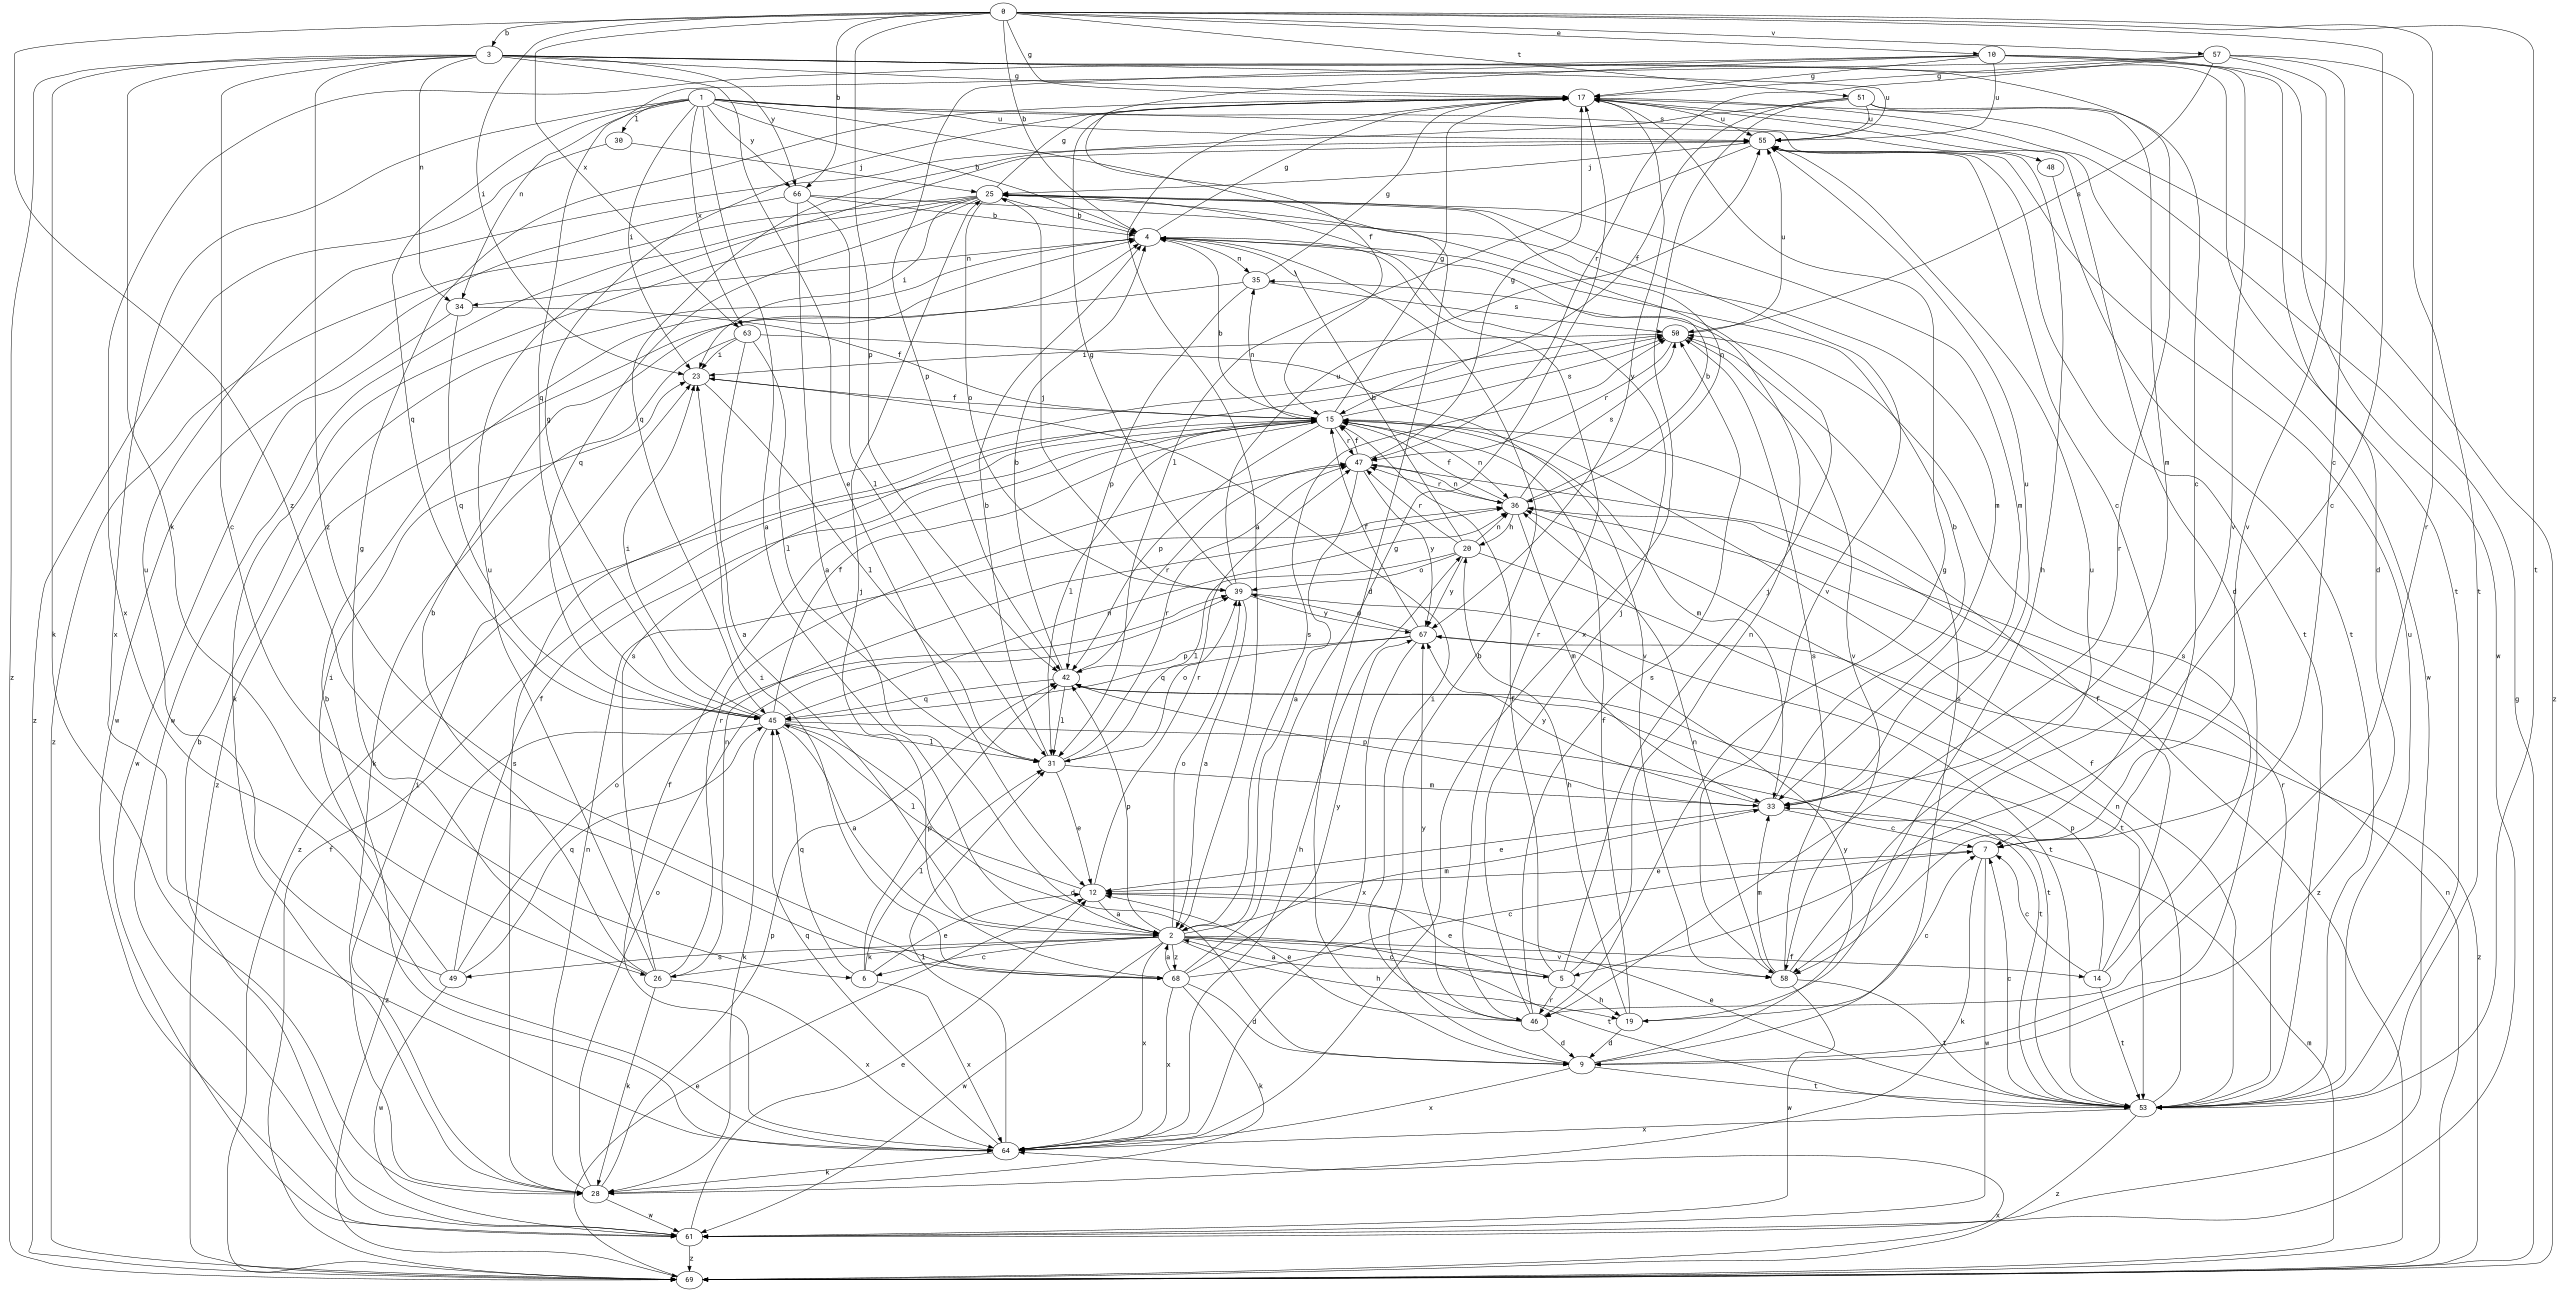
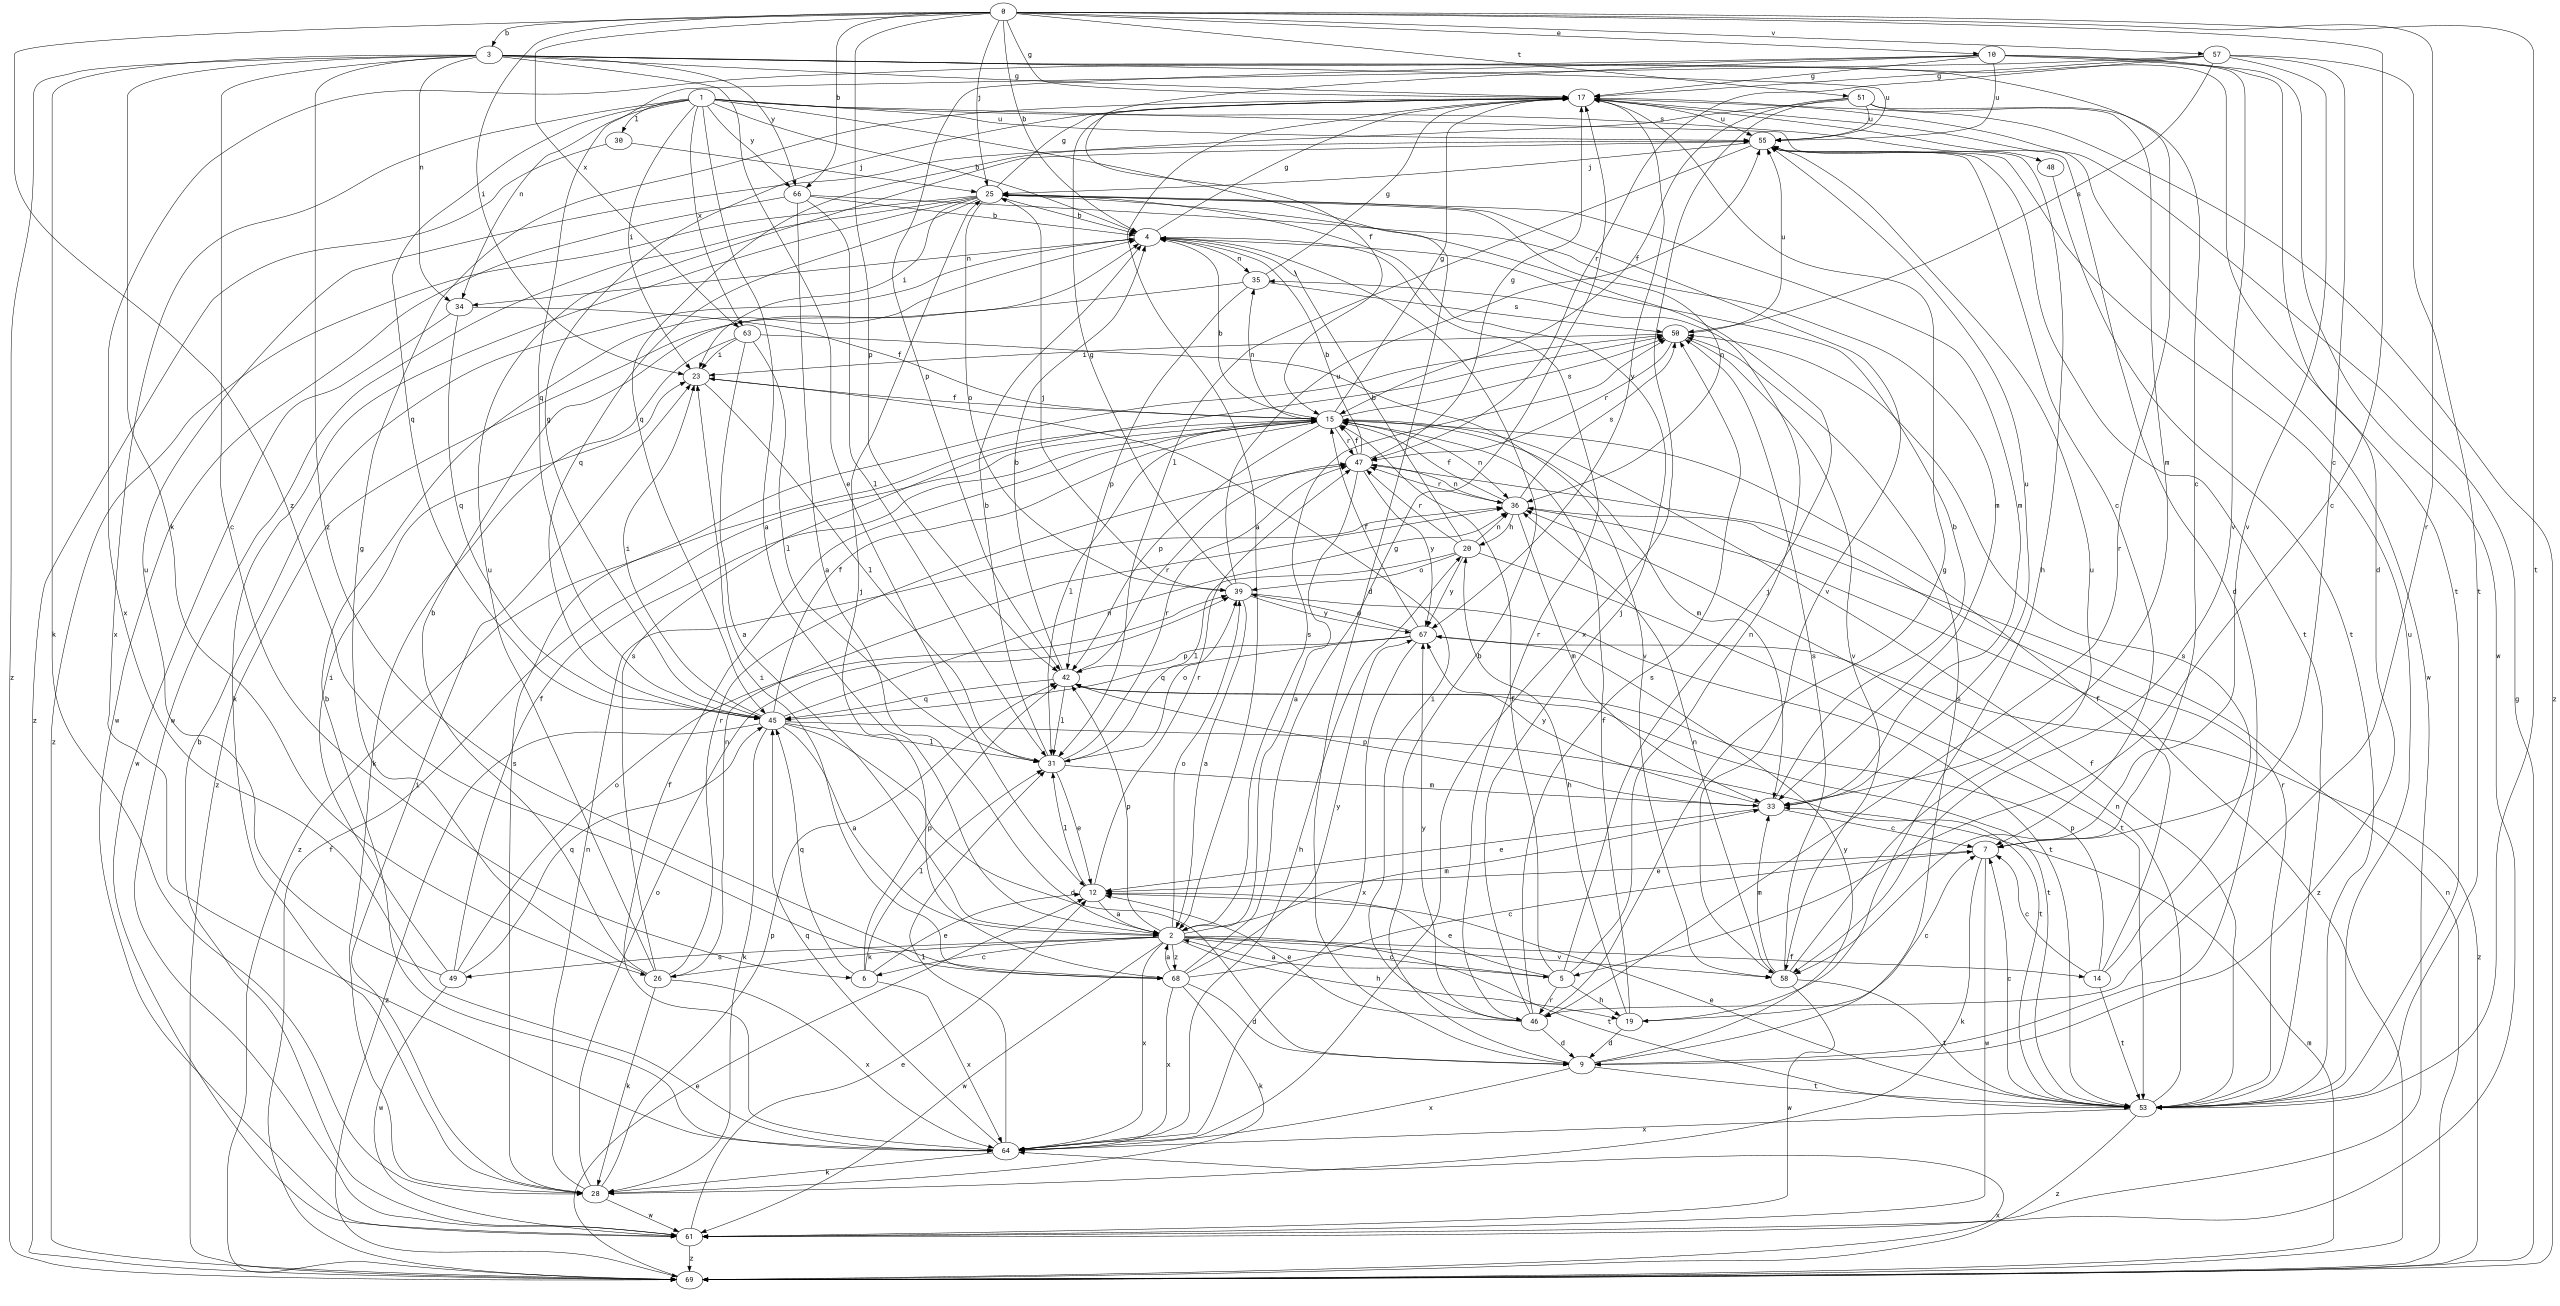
edge "0" -> "25": added, label "j"
edge "36" -> "4": now "47" -> "4"
edge "12" -> "45": now "12" -> "31"
